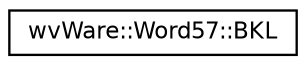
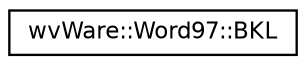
node "wvWare::Word57::BKL": label "wvWare::Word57::BKL" -> "wvWare::Word97::BKL"
